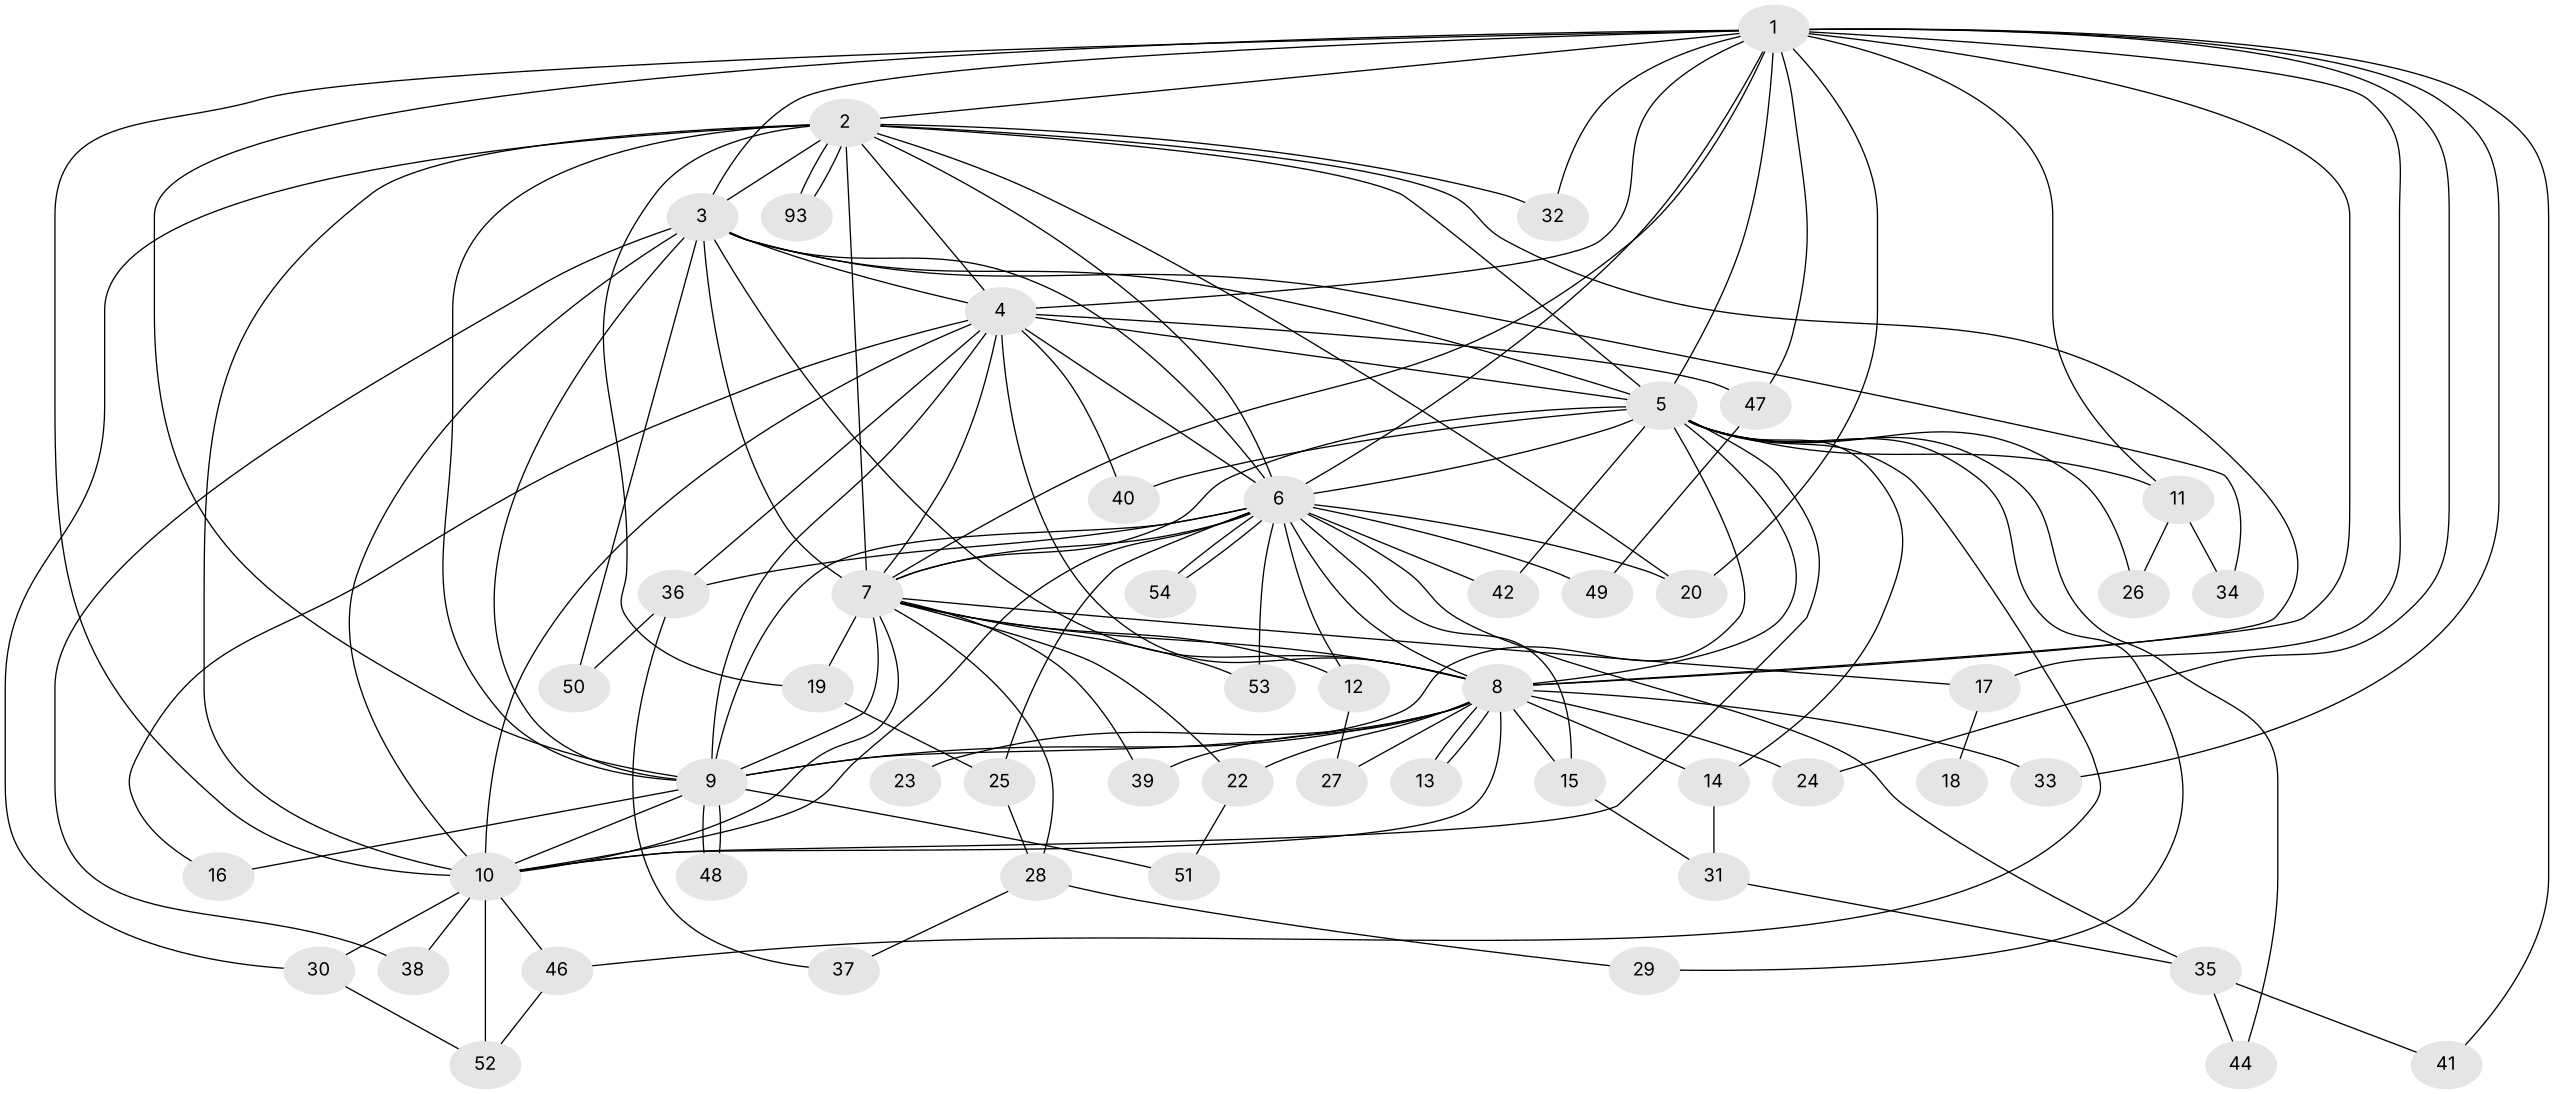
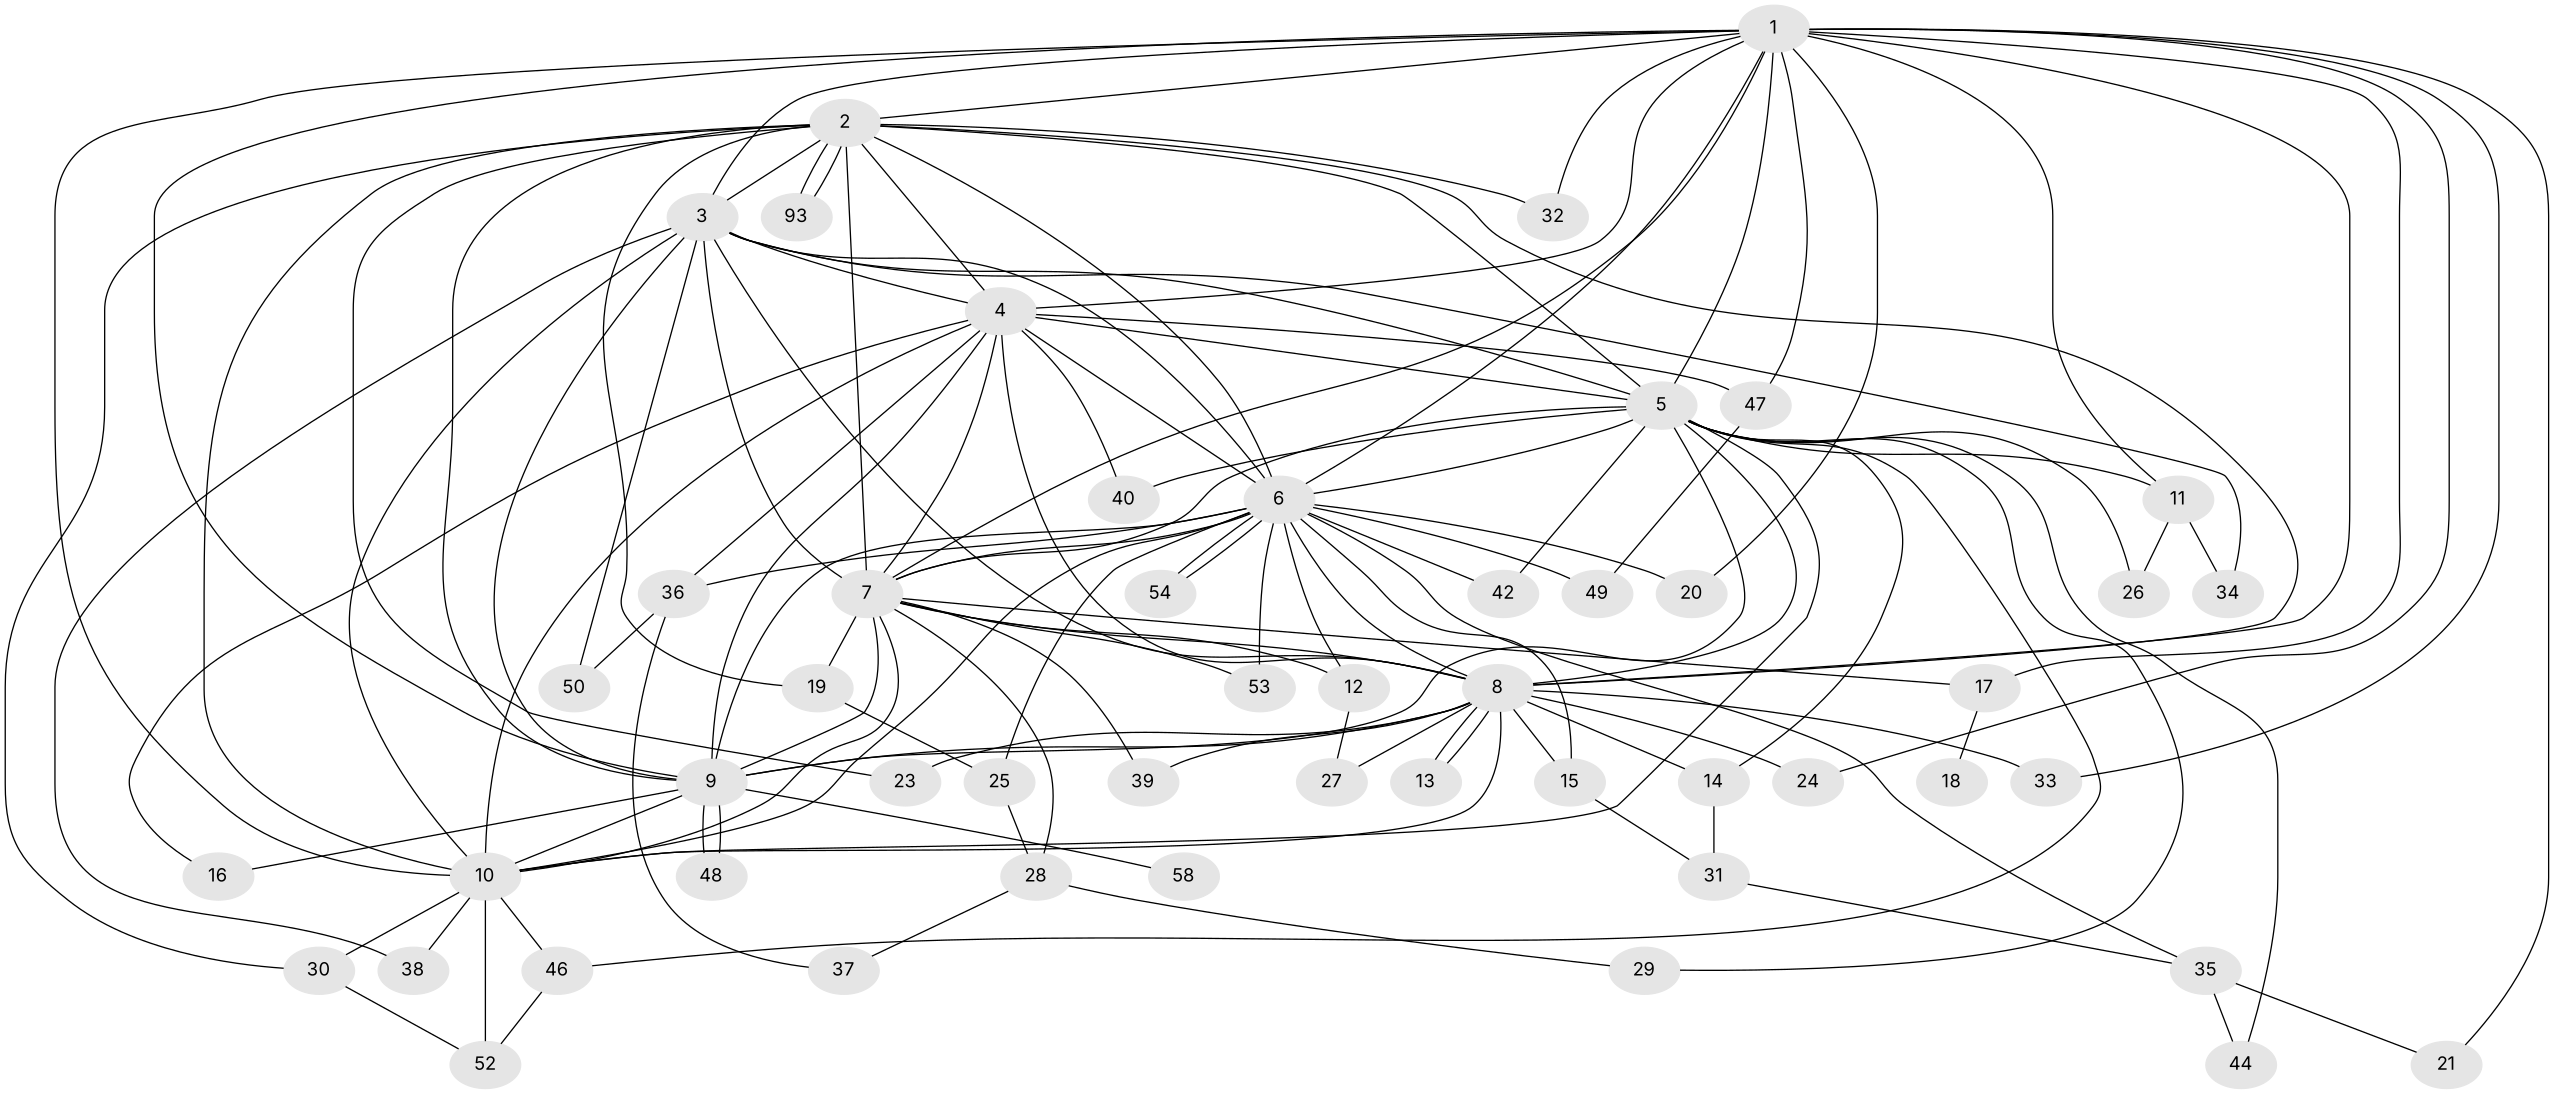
edge "2" -- "20": now "2" -- "23"
node "22": removed
node "51": label "51" -> "58"
node "41": label "41" -> "21"
